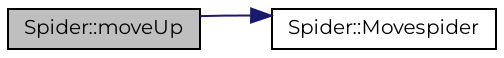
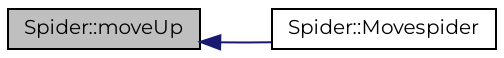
edge "Spider::moveUp" -> "Spider::Movespider": reversed
